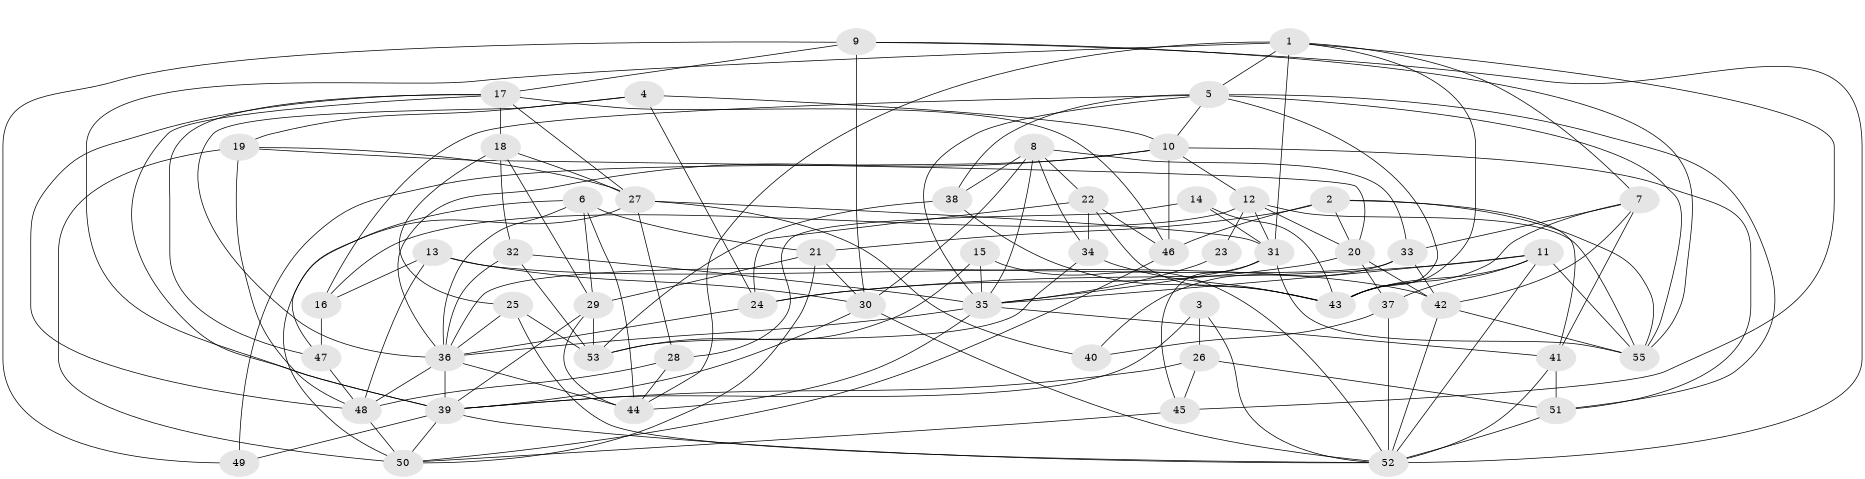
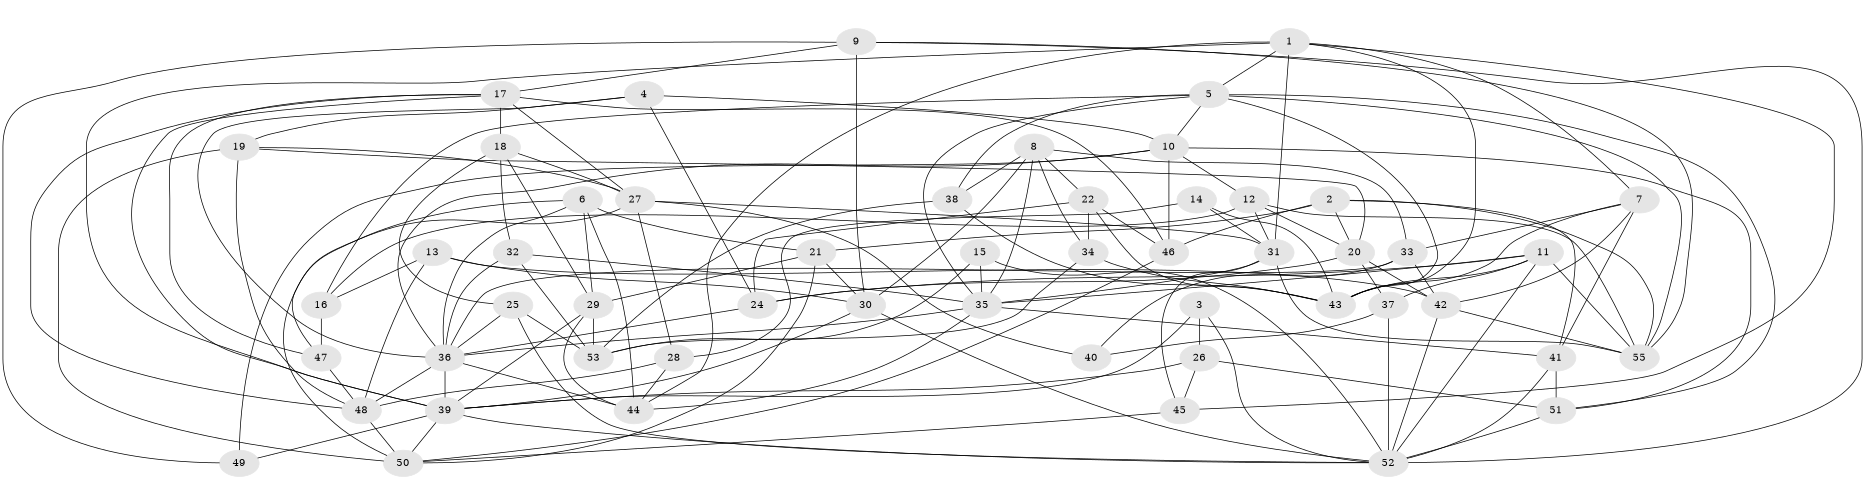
node "23": removed
